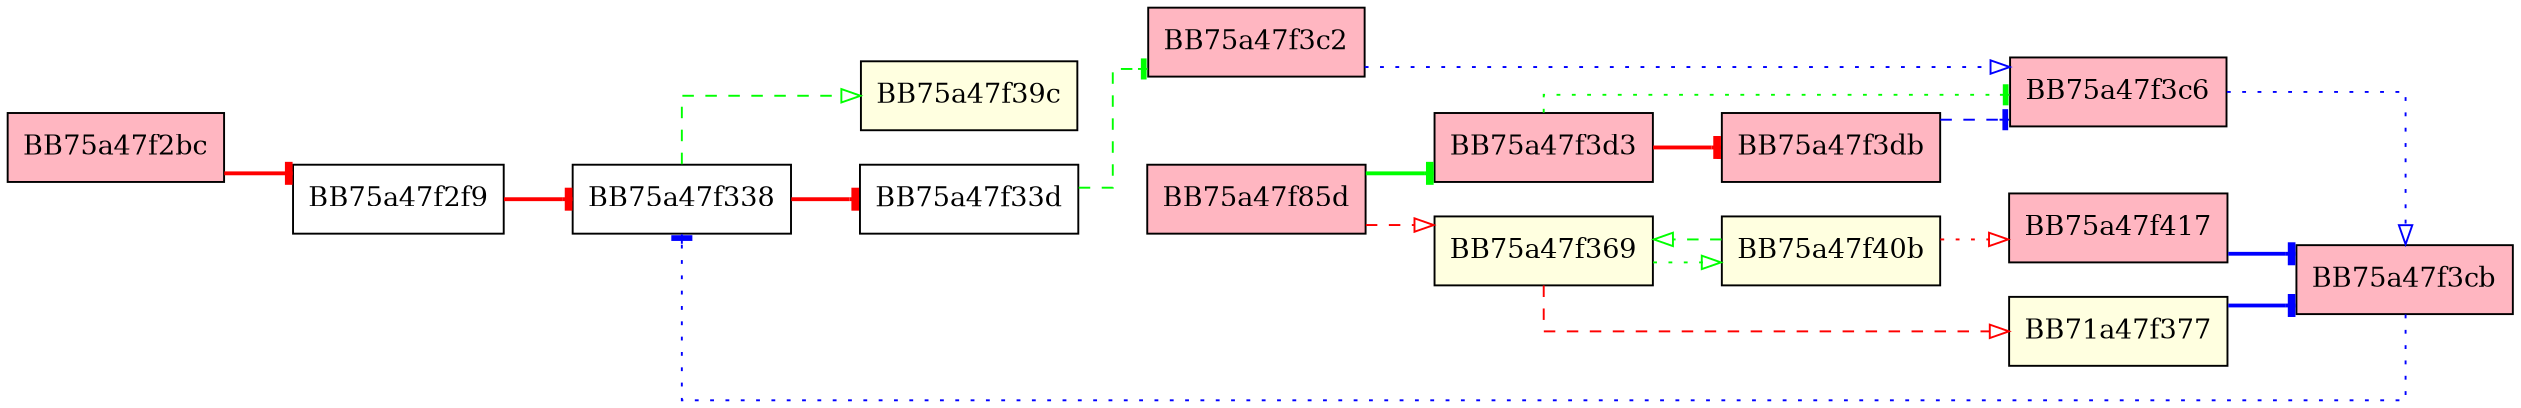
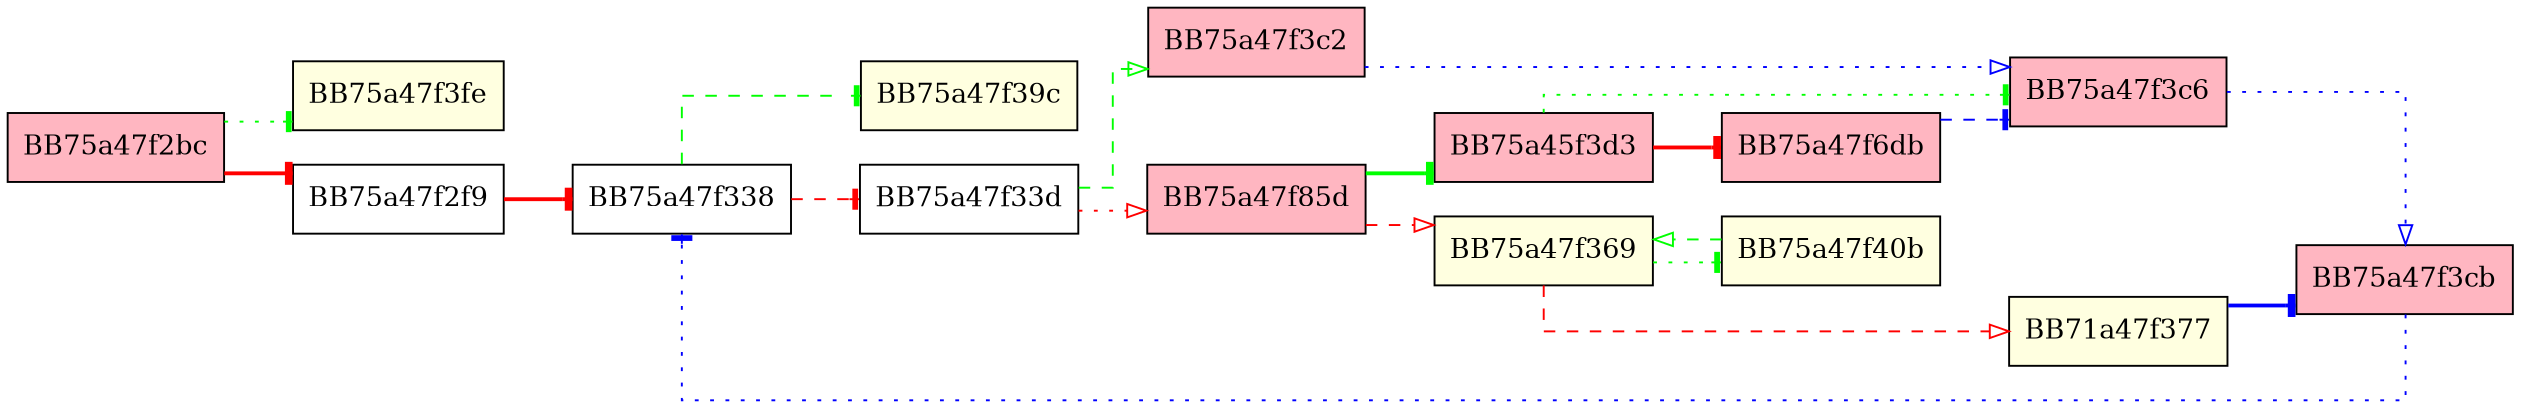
node "BB75a47f3fe": added
edge "BB75a47f338" -> "BB75a47f39c": arrowhead onormal -> tee
edge "BB75a47f33d" -> "BB75a47f3c2": arrowhead tee -> onormal
node "BB75a47f3d3": label "BB75a47f3d3" -> "BB75a45f3d3"
node "BB75a47f3db": label "BB75a47f3db" -> "BB75a47f6db"
edge "BB75a47f338" -> "BB75a47f33d": style bold -> dashed
edge "BB75a47f33d" -> "BB75a47f85d": added
node "BB75a47f417": removed
edge "BB75a47f369" -> "BB75a47f40b": arrowhead onormal -> tee
